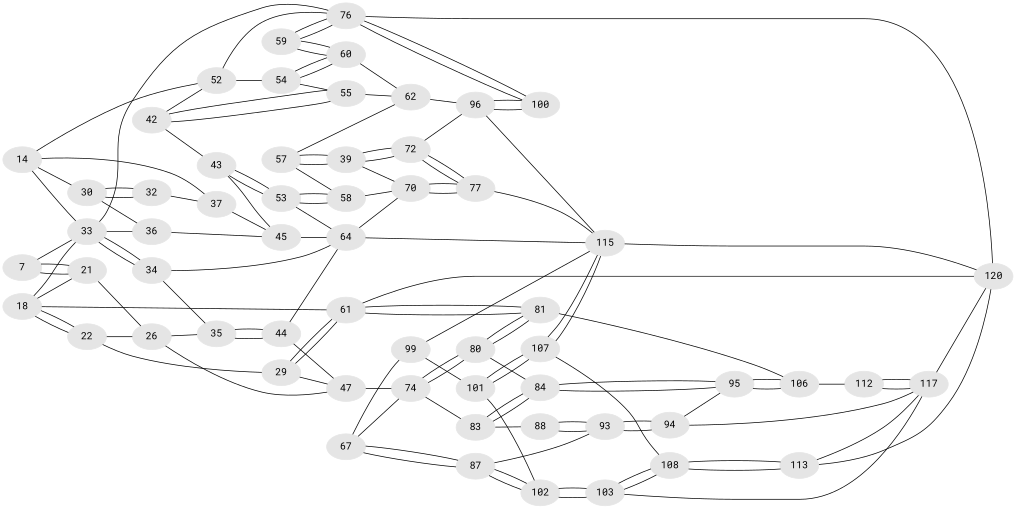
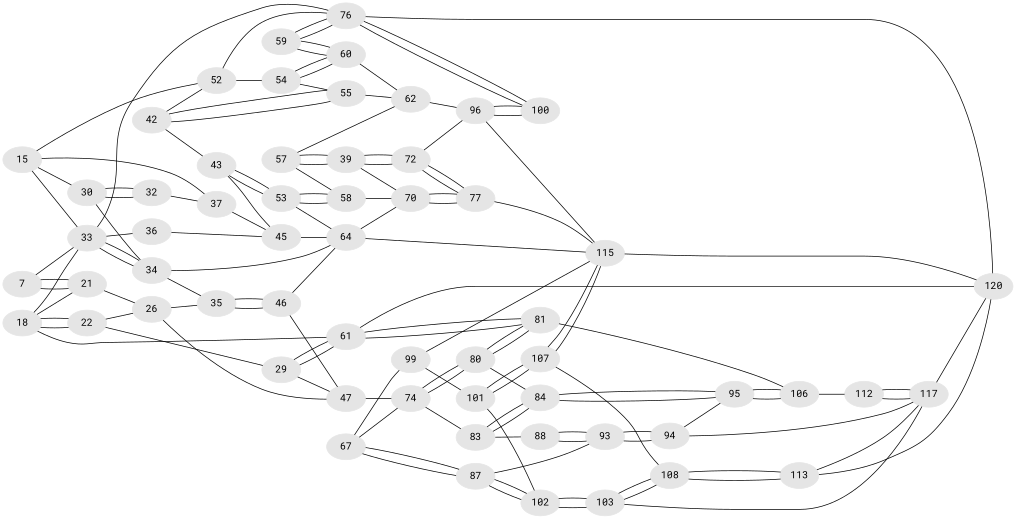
node "14": label "14" -> "15"
edge "30" -- "36": now "30" -- "34"
node "44": label "44" -> "46"
